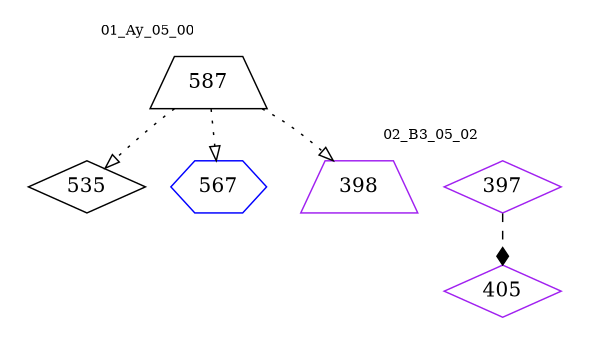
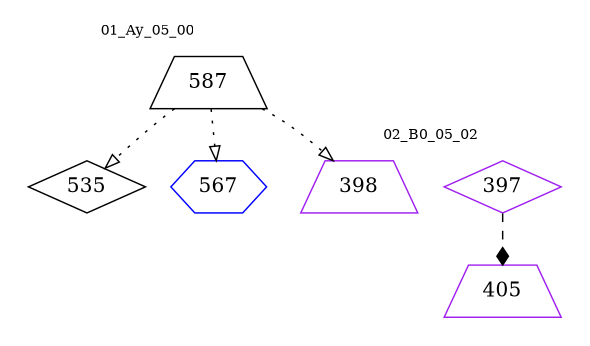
cluster "02_B3_05_02": label "02_B3_05_02" -> "02_B0_05_02"
node "405": shape diamond -> trapezium
